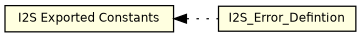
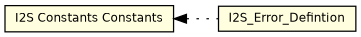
node "I2S Exported Constants": label "I2S Exported Constants" -> "I2S Constants Constants"
